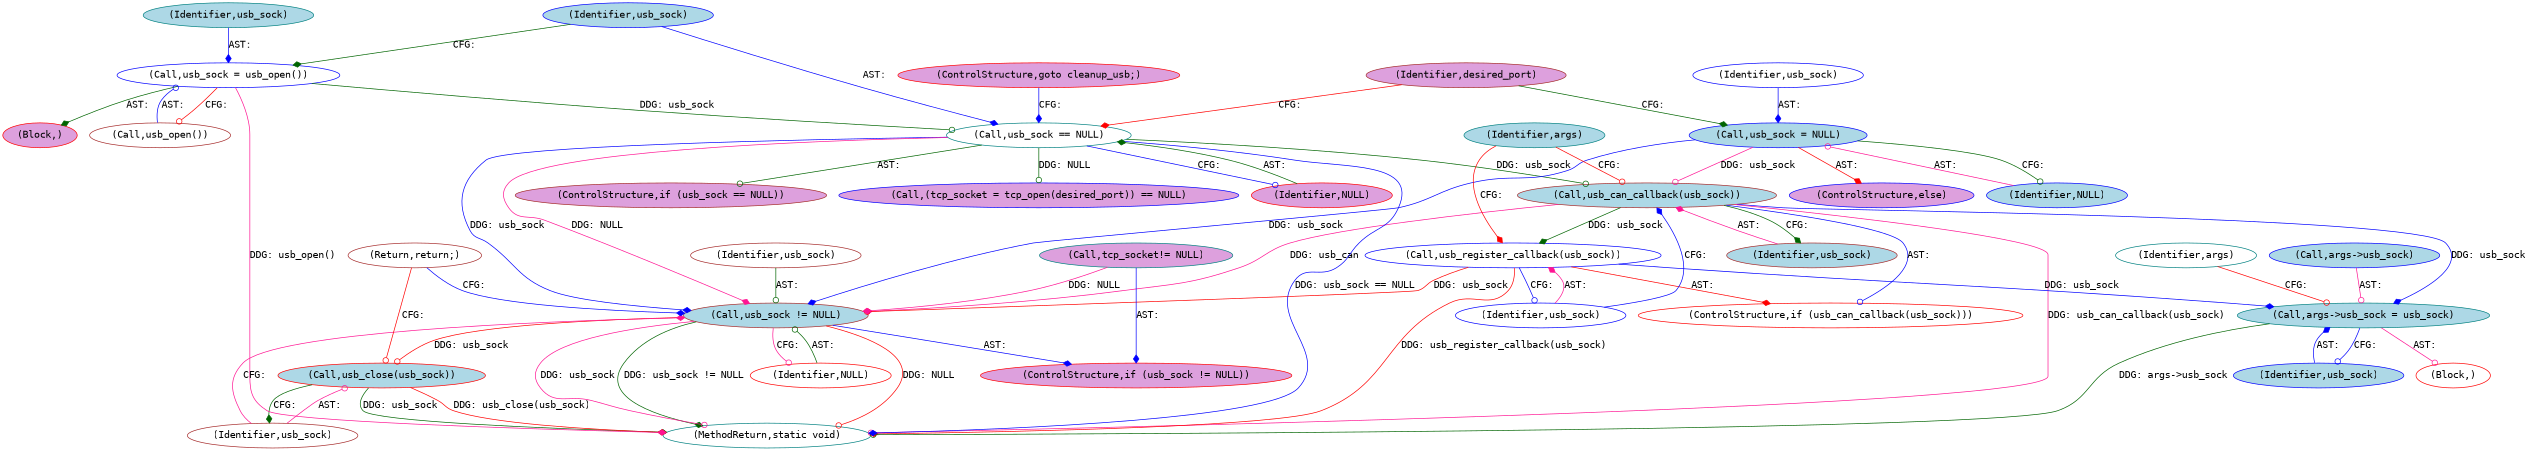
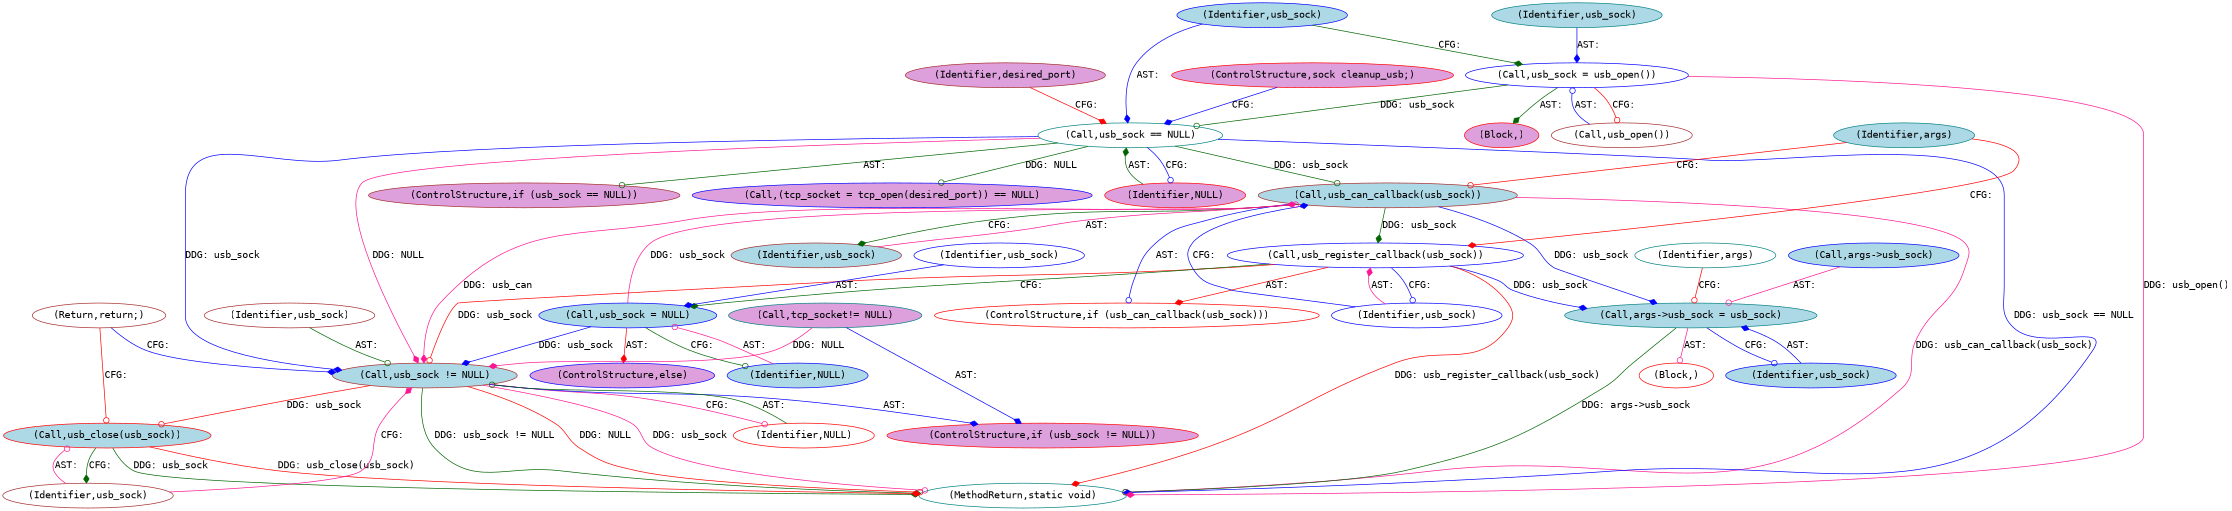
node "(ControlStructure,goto cleanup_usb;)": label "(ControlStructure,goto cleanup_usb;)" -> "(ControlStructure,sock cleanup_usb;)"
edge "(Identifier,desired_port)" -> "(Call,usb_sock = NULL)": now "(Call,usb_register_callback(usb_sock))" -> "(Call,usb_sock = NULL)"
